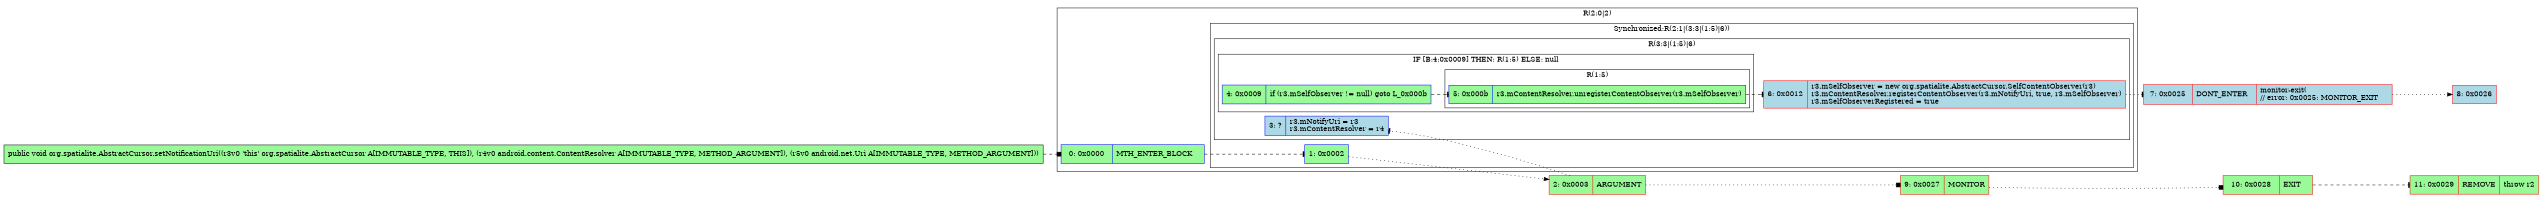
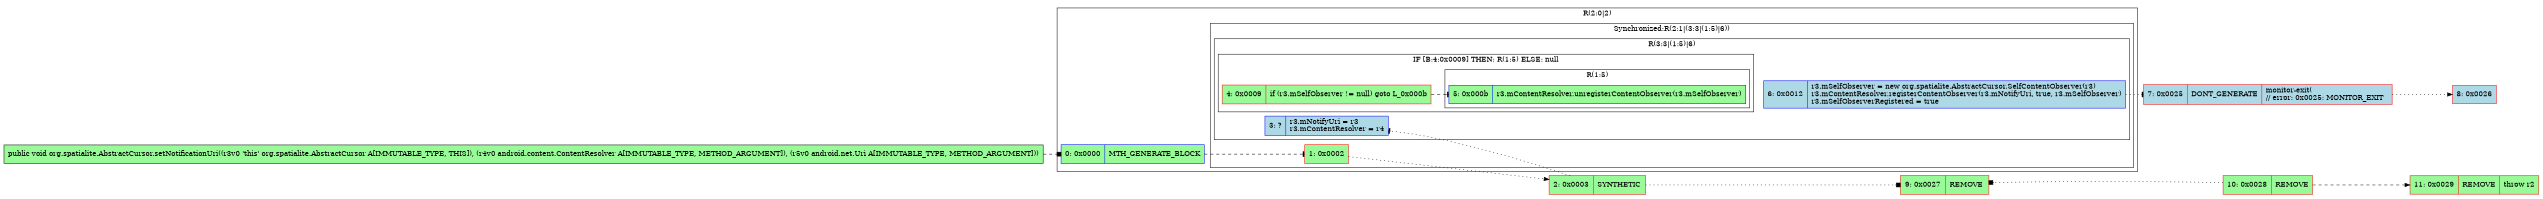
node "4: 0x0009": color blue -> red
edge "5: 0x000b" -> "6: 0x0012": removed
node "6: 0x0012": color red -> blue
node "7: 0x0025": text "DONT_ENTER" -> "DONT_GENERATE"
node "0: 0x0000": text "MTH_ENTER_BLOCK" -> "MTH_GENERATE_BLOCK"
node "1: 0x0002": color blue -> red
node "2: 0x0003": text "ARGUMENT" -> "SYNTHETIC"
node "9: 0x0027": text "MONITOR" -> "REMOVE"
node "10: 0x0028": text "EXIT" -> "REMOVE"
edge "10: 0x0028" -> "11: 0x0029": arrowhead tee -> normal
edge "9: 0x0027" -> "10: 0x0028": reversed
